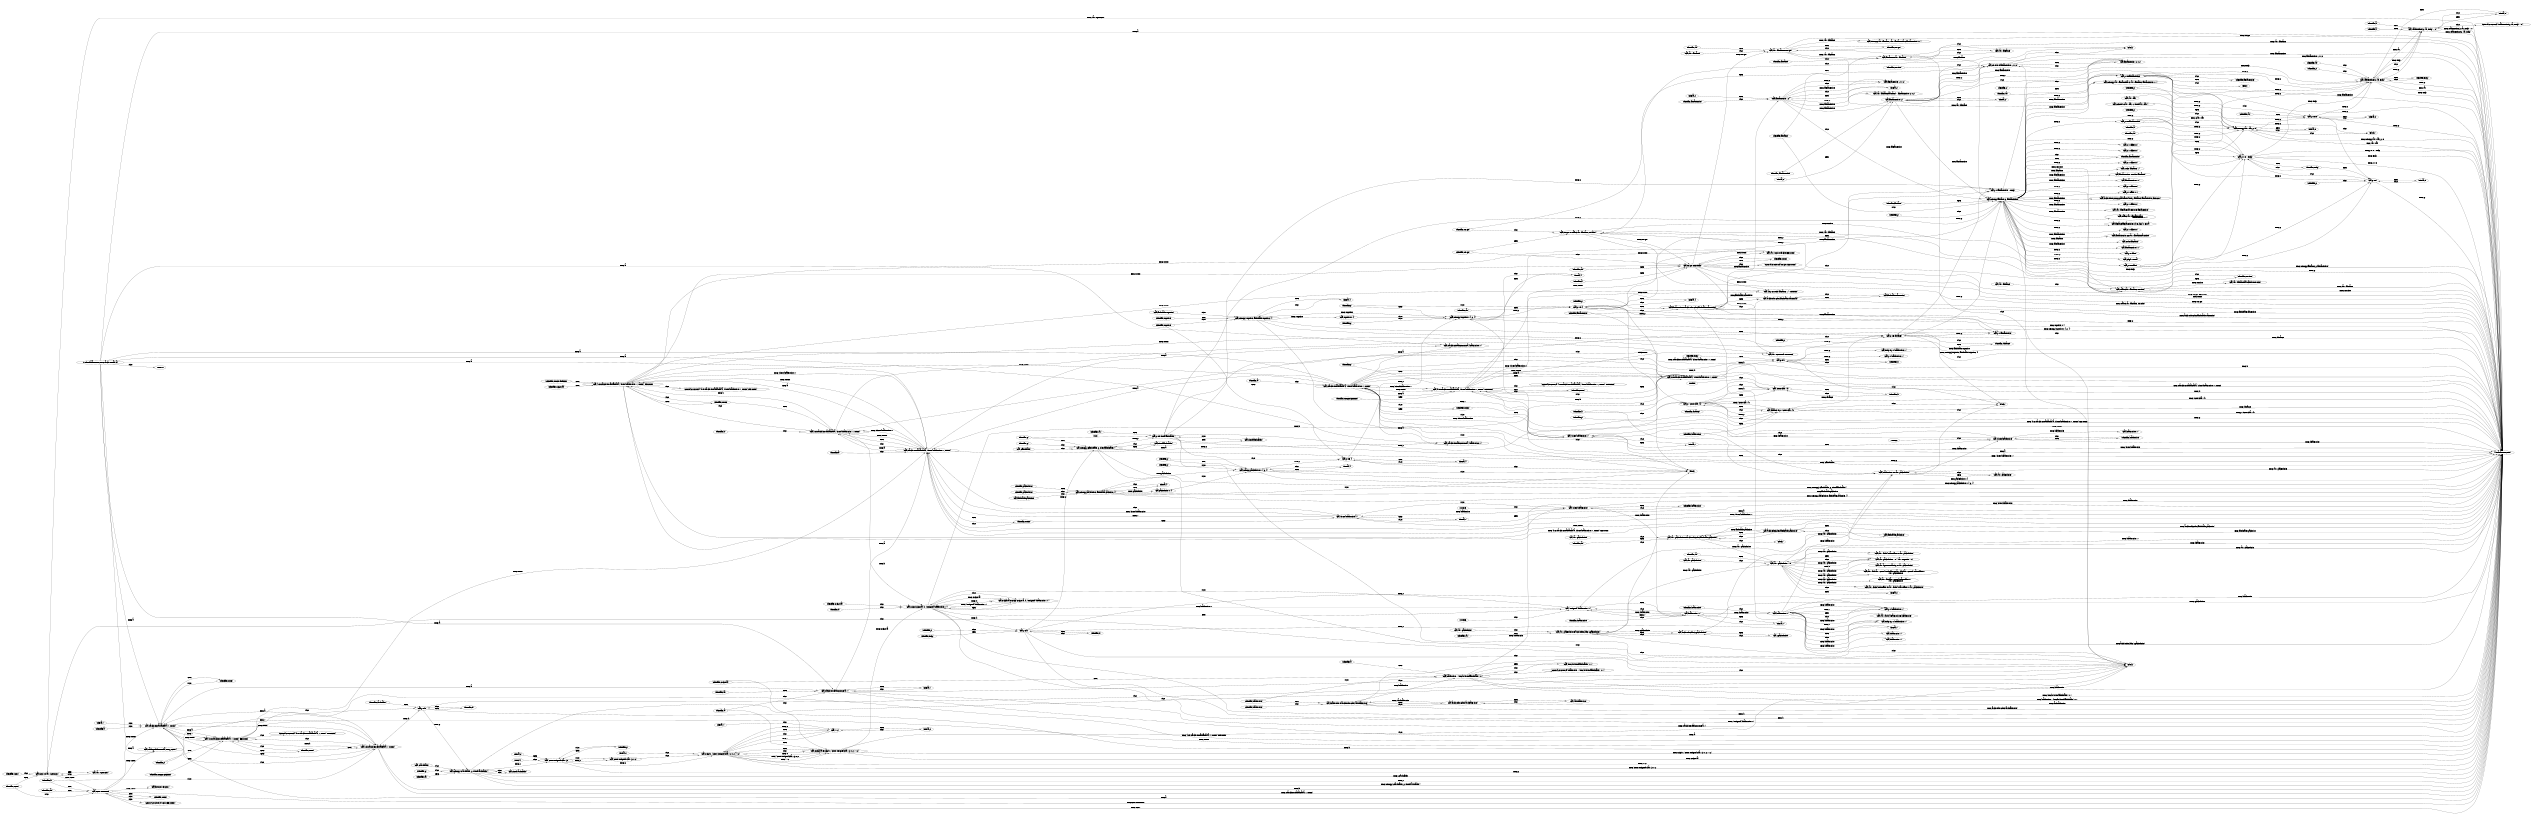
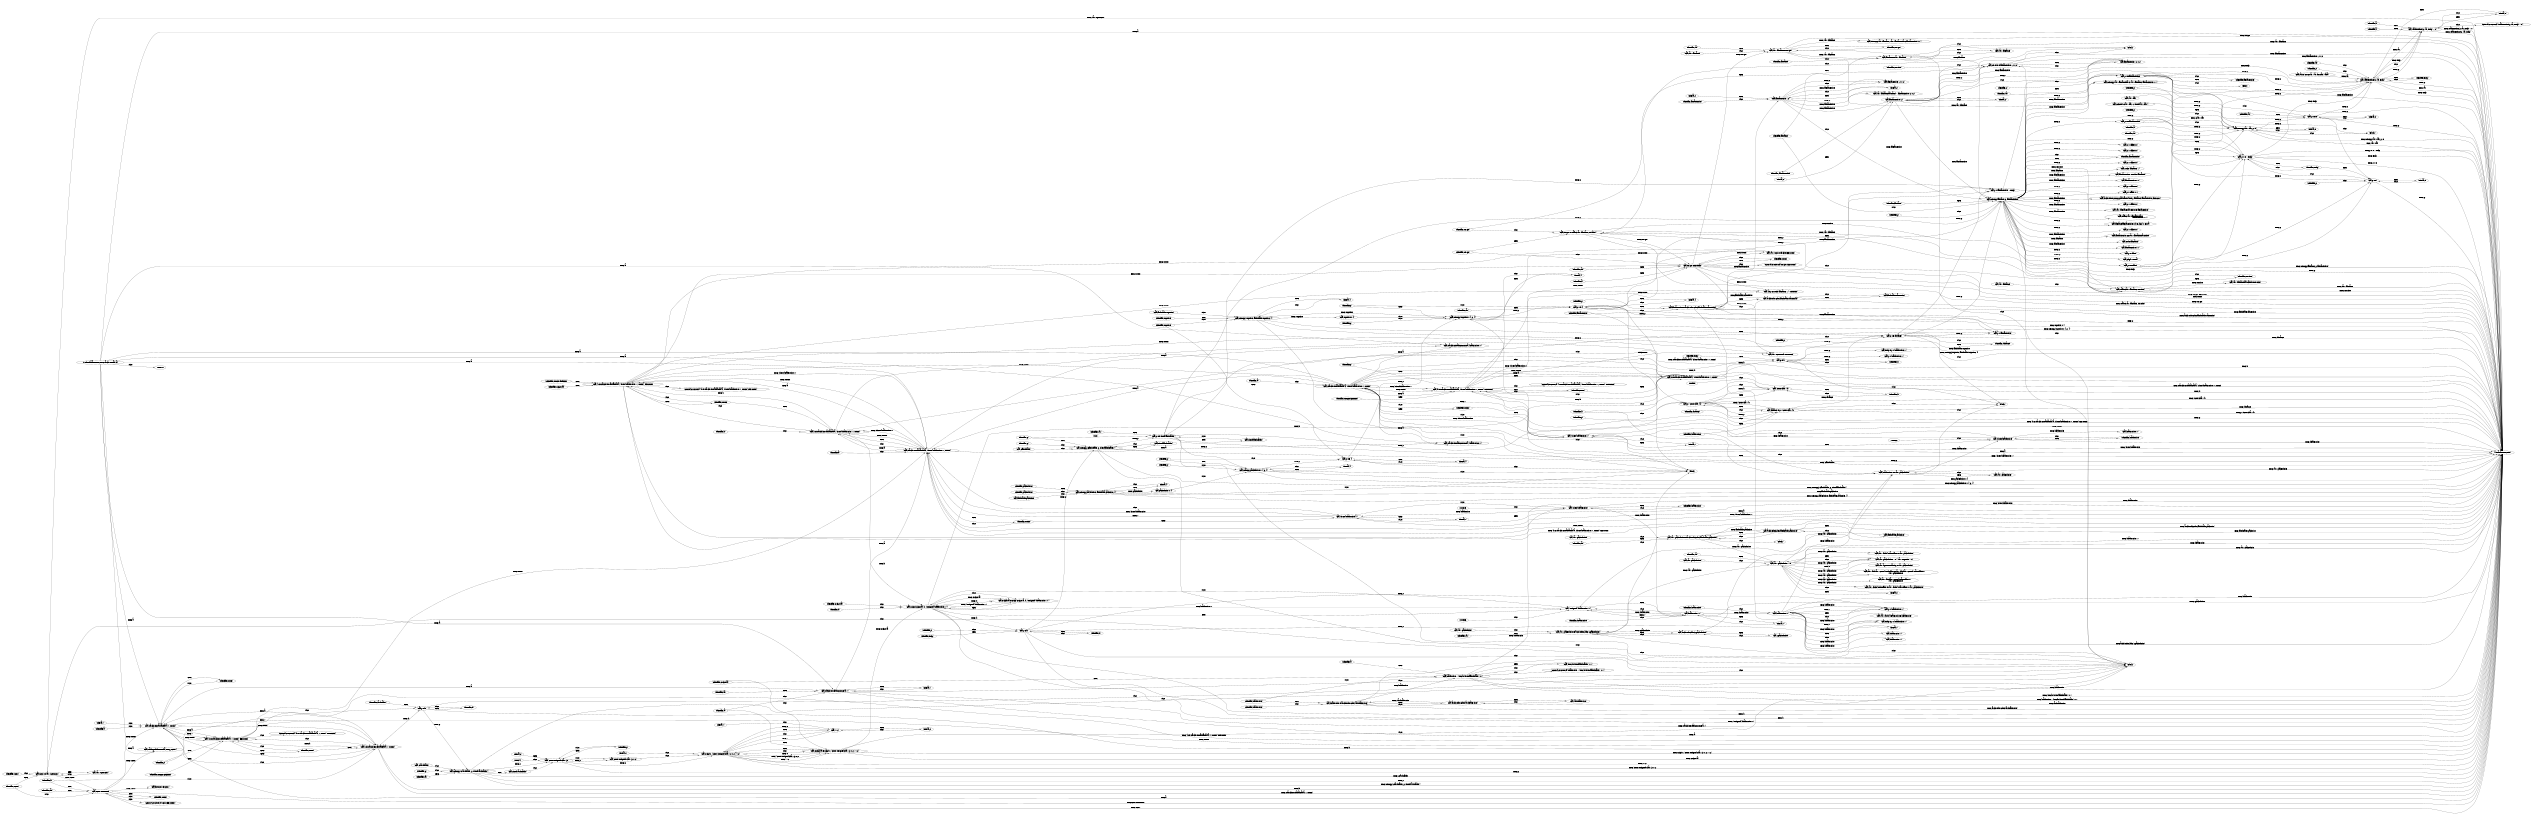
node "(Call,rar = (struct rar *)(a->format->data))": added
edge "(Call,memcpy(packed_size, file_header.pack_size, 4))" -> "(Call,memcpy(packed_size + 4, p, 4))": removed, label "DDG: packed_size"
edge "(Call,sizeof(rar_header))" -> "(Call,memcpy(&rar_header, p, sizeof(rar_header)))": now "(Call,sizeof(rar_header))" -> "(Call,(const unsigned char *)p)"
